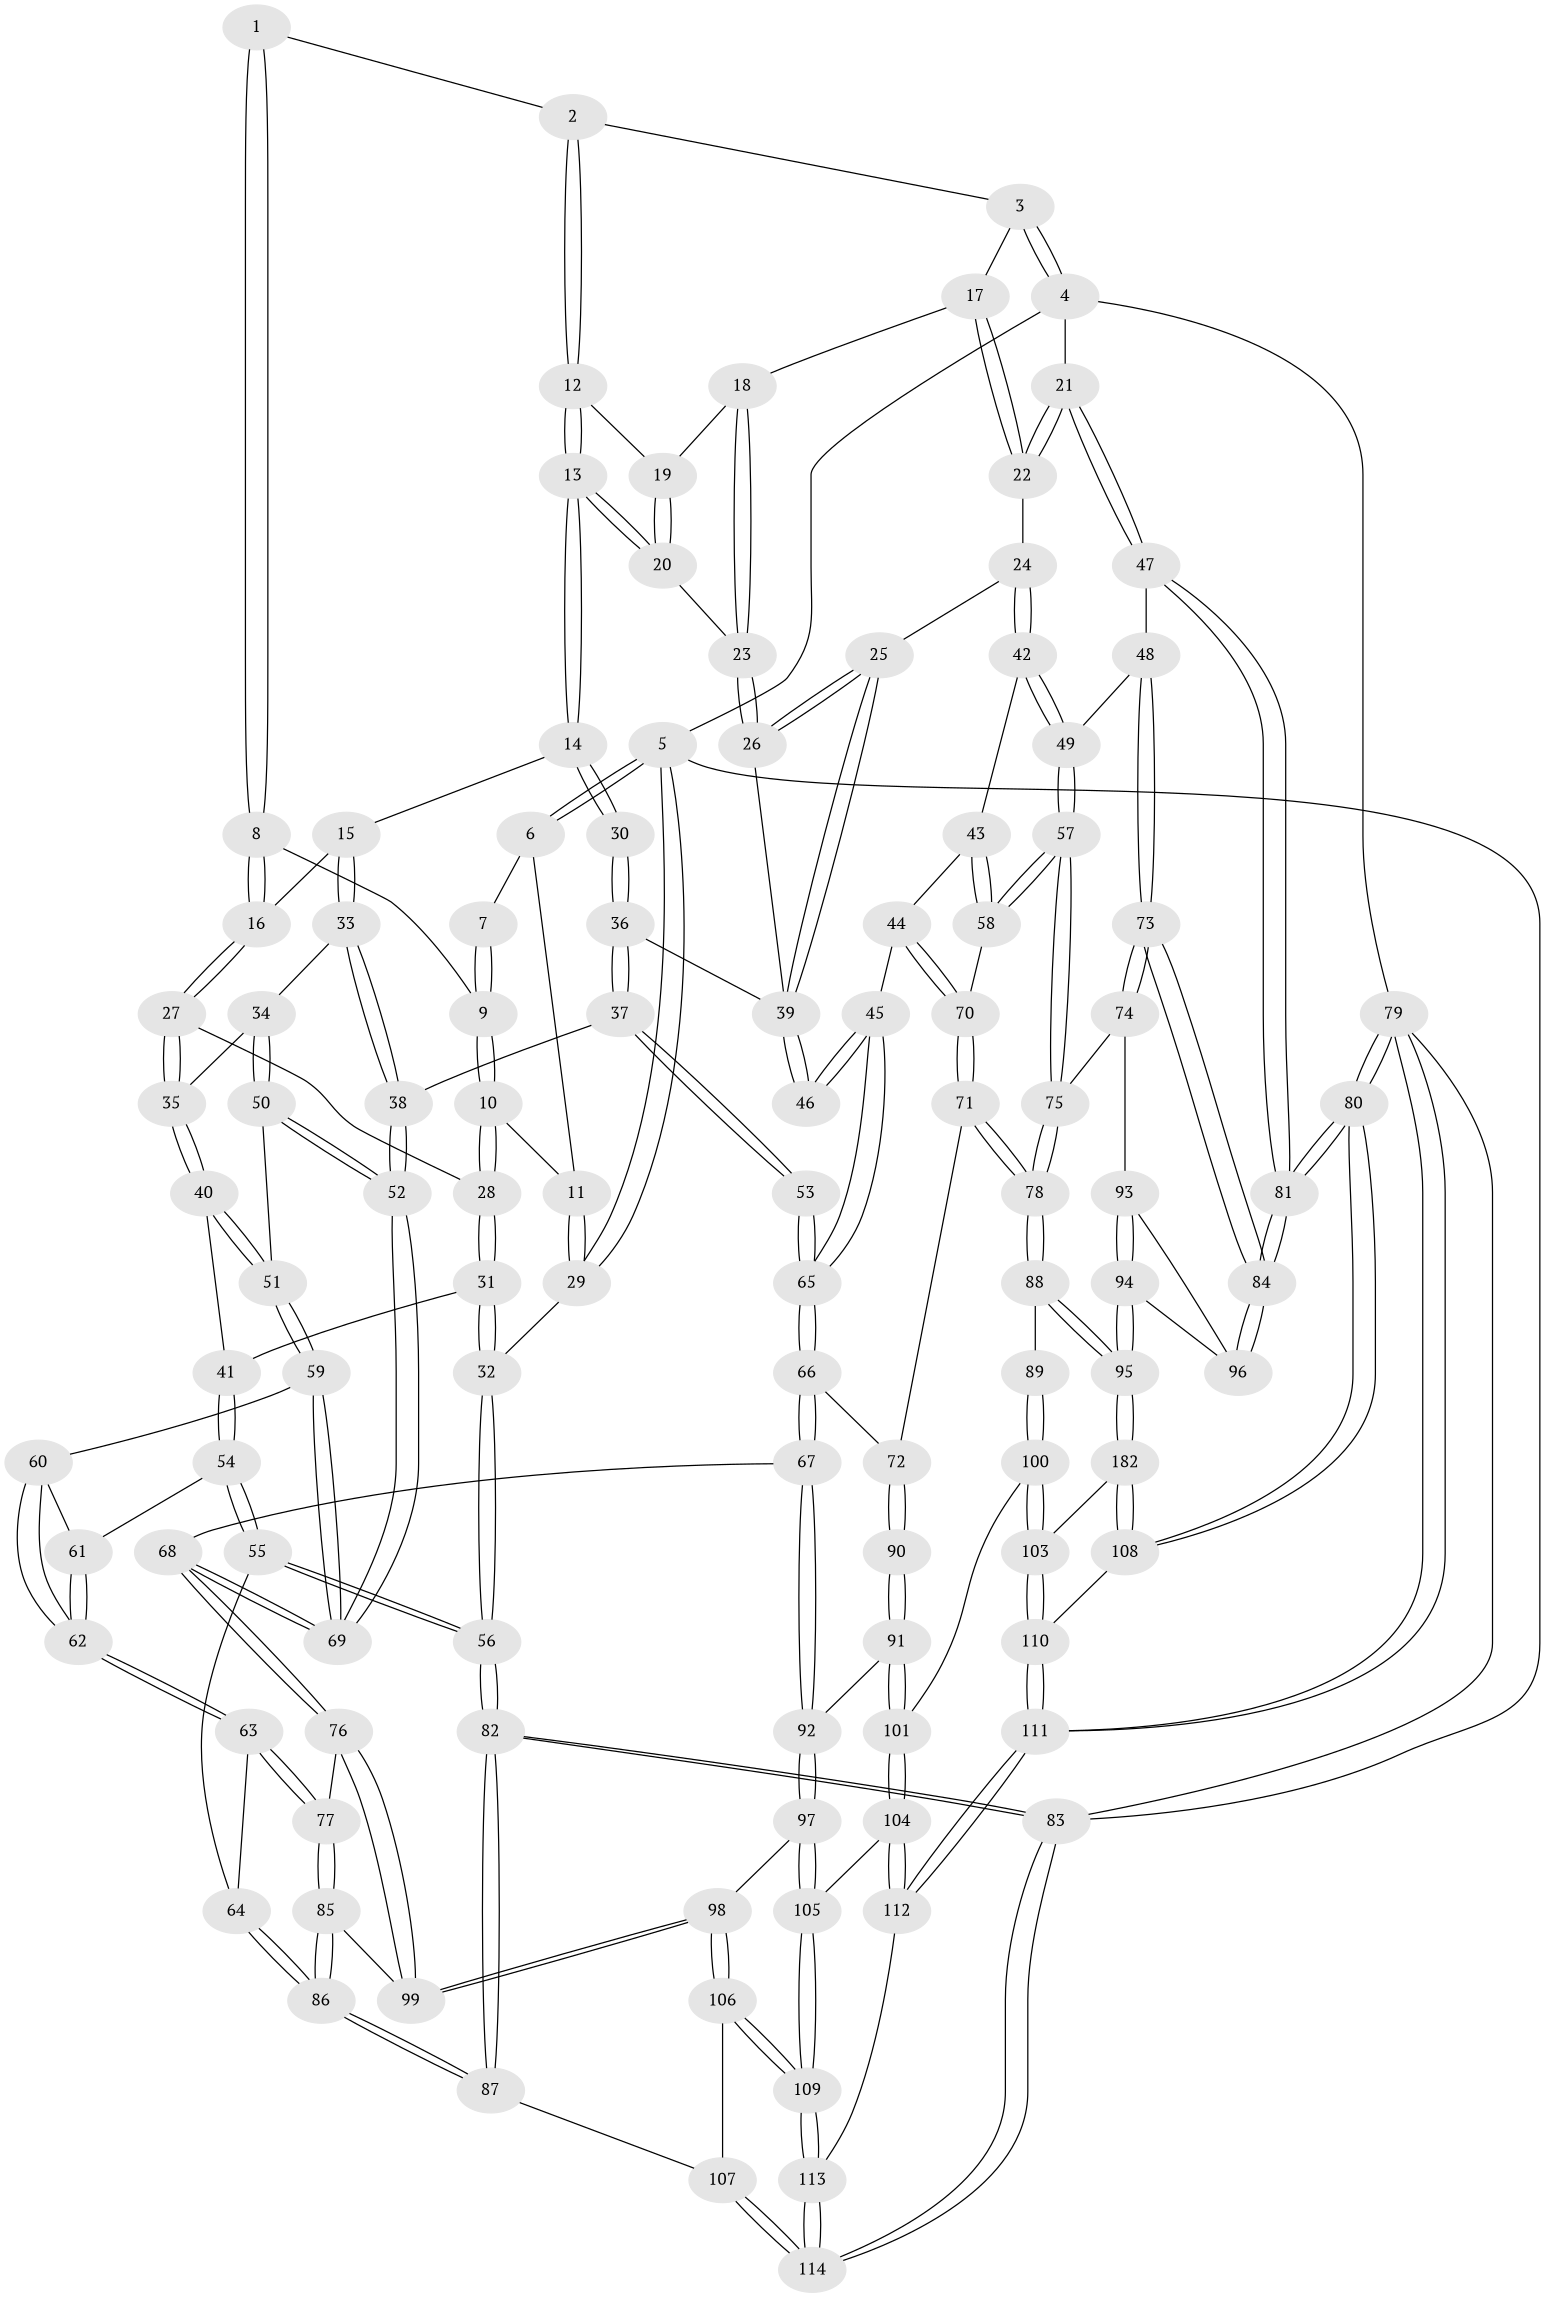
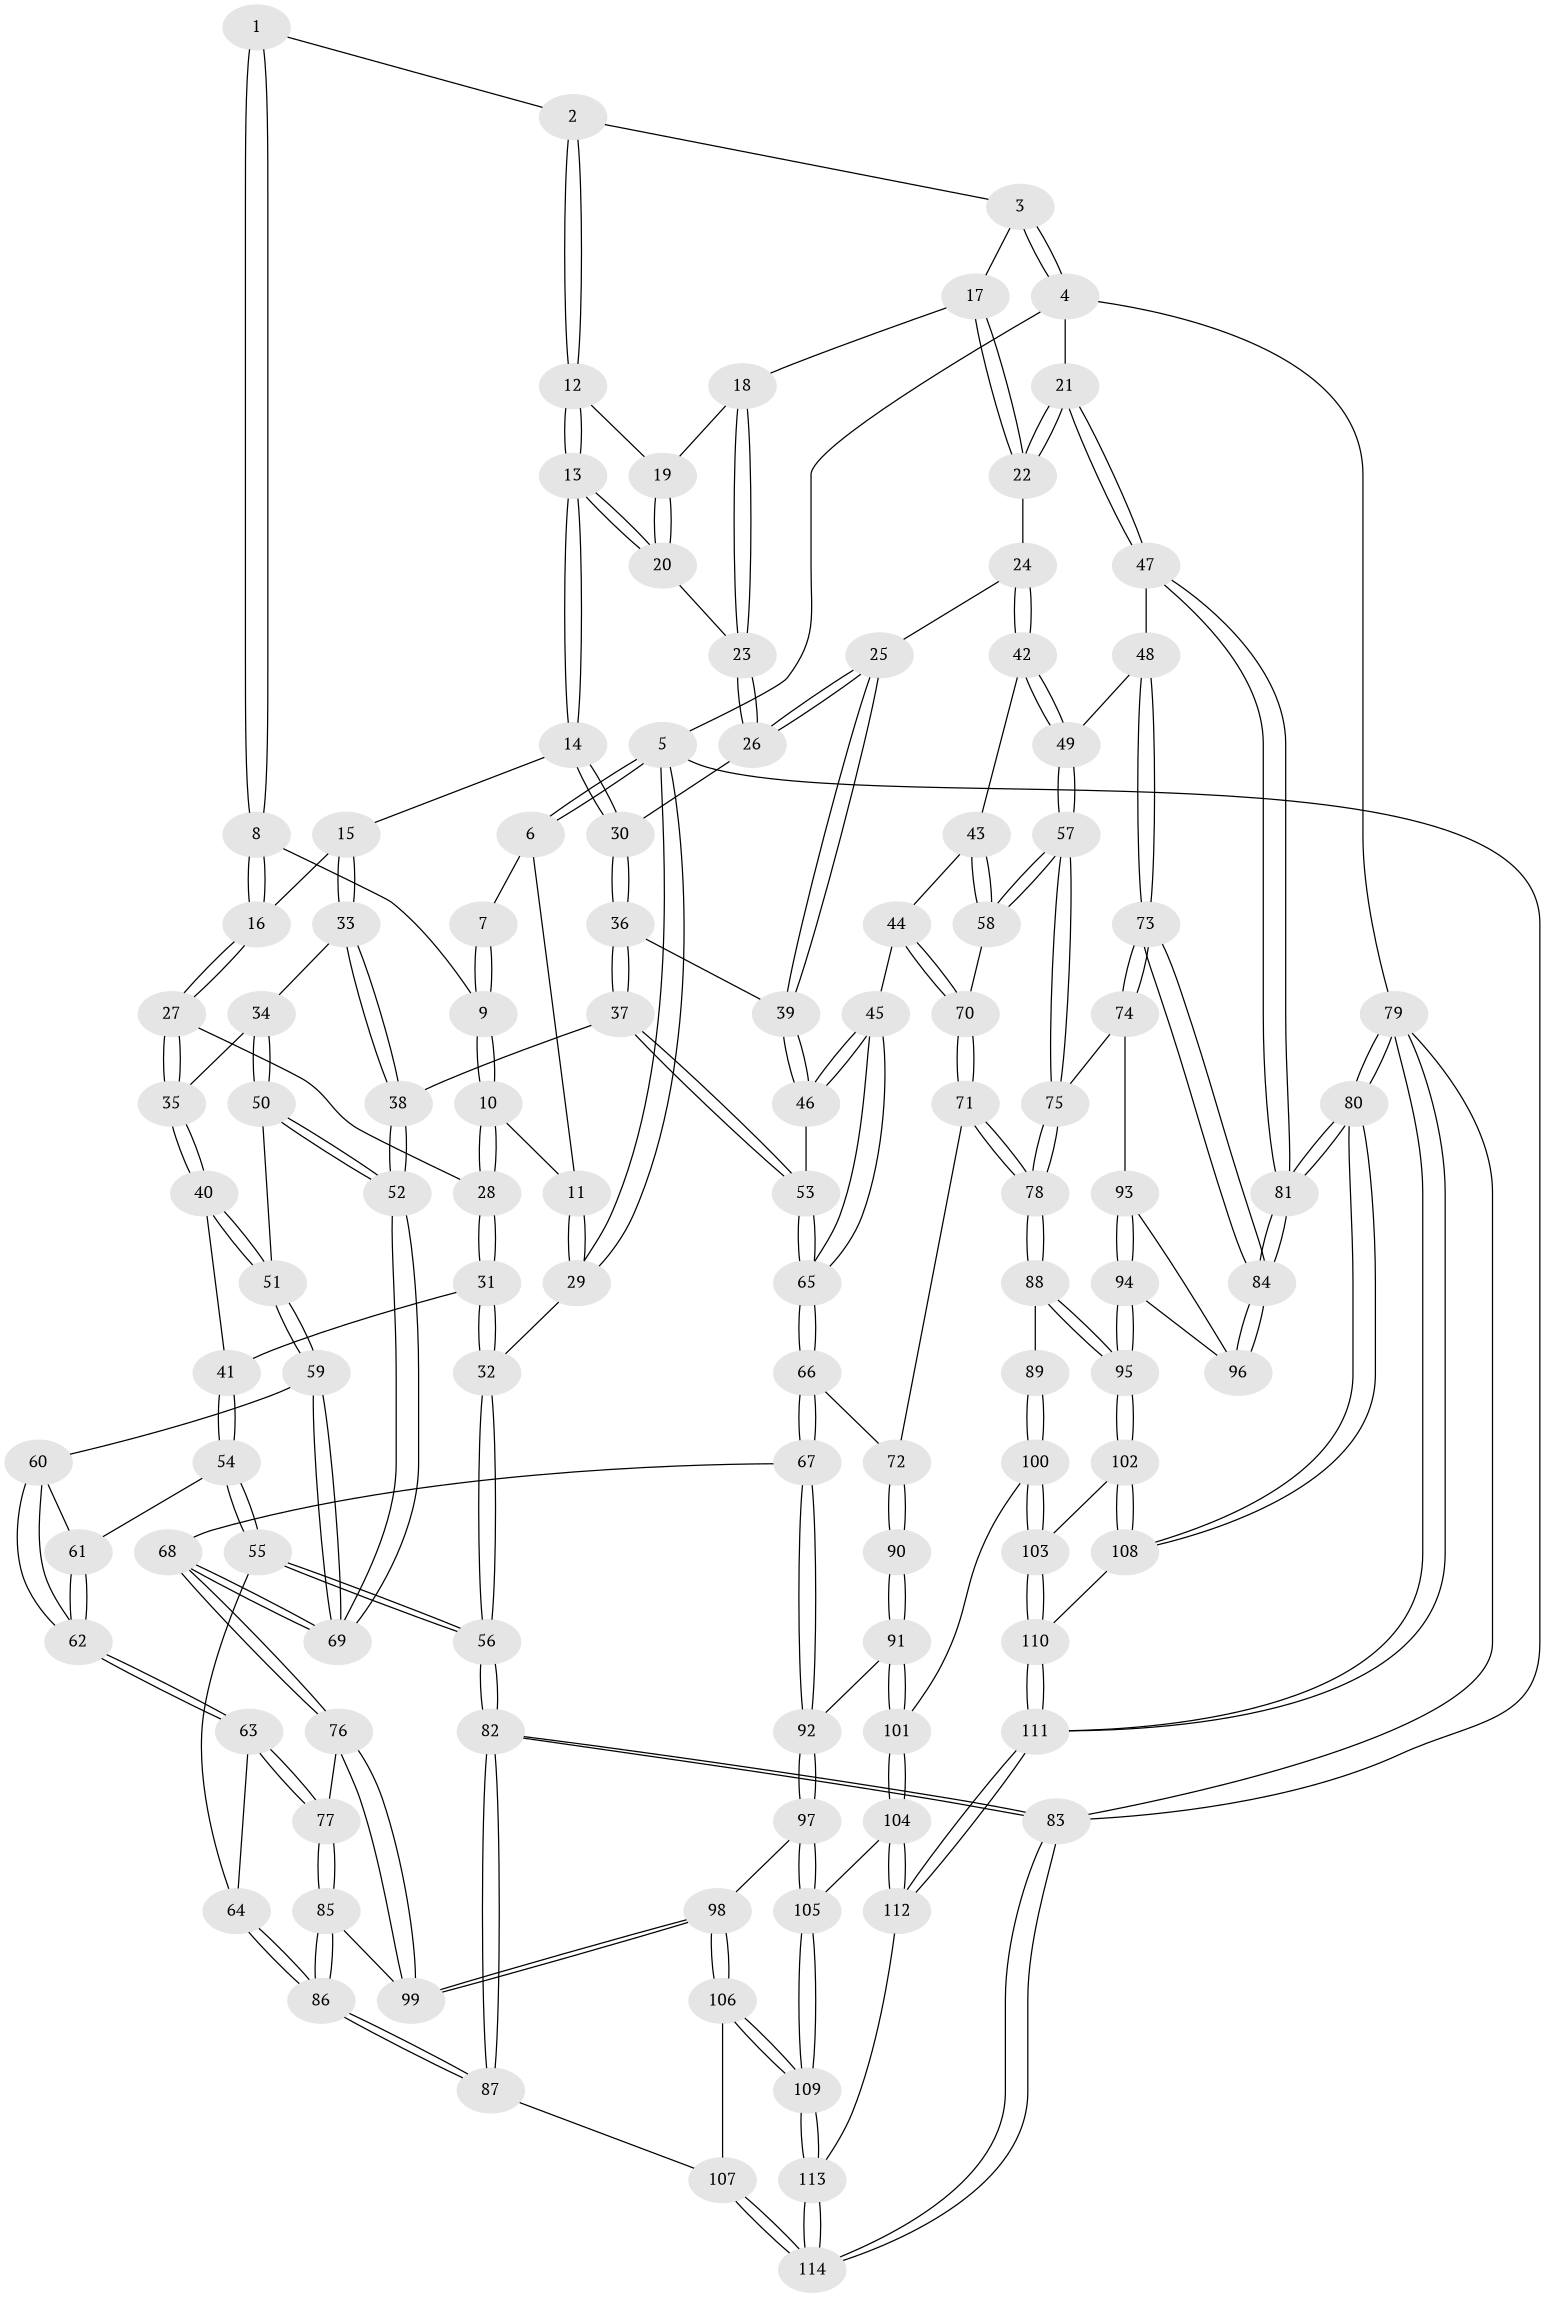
edge "26" -- "39": now "26" -- "30"
edge "46" -- "53": added
node "182": label "182" -> "102"
